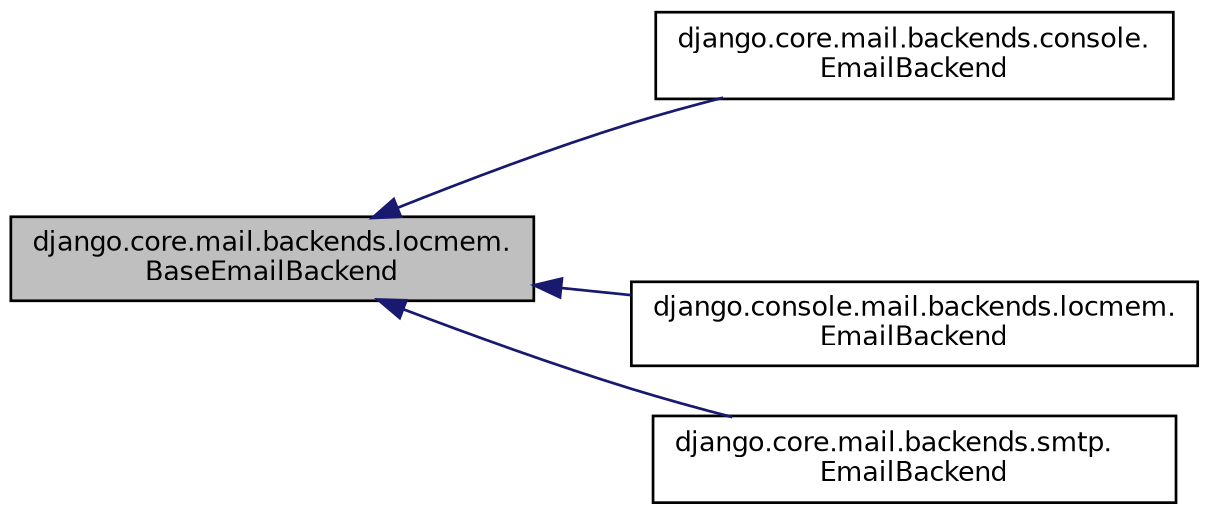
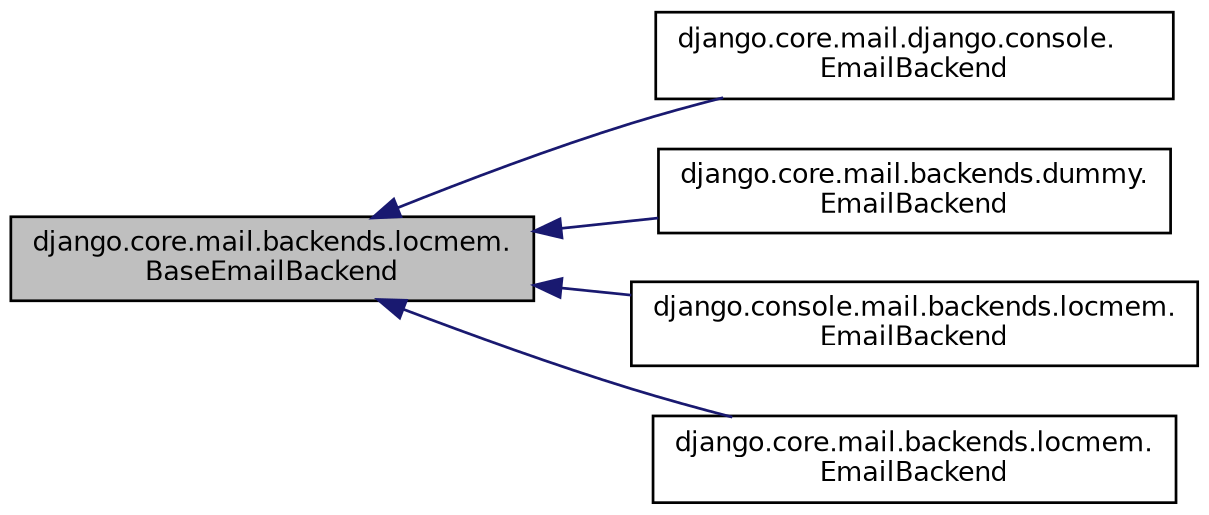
node "django.core.mail.backends.console. EmailBackend": label "django.core.mail.backends.console. EmailBackend" -> "django.core.mail.django.console. EmailBackend"
node "django.core.mail.backends.dummy. EmailBackend": added
node "django.core.mail.backends.smtp. EmailBackend": label "django.core.mail.backends.smtp. EmailBackend" -> "django.core.mail.backends.locmem. EmailBackend"
